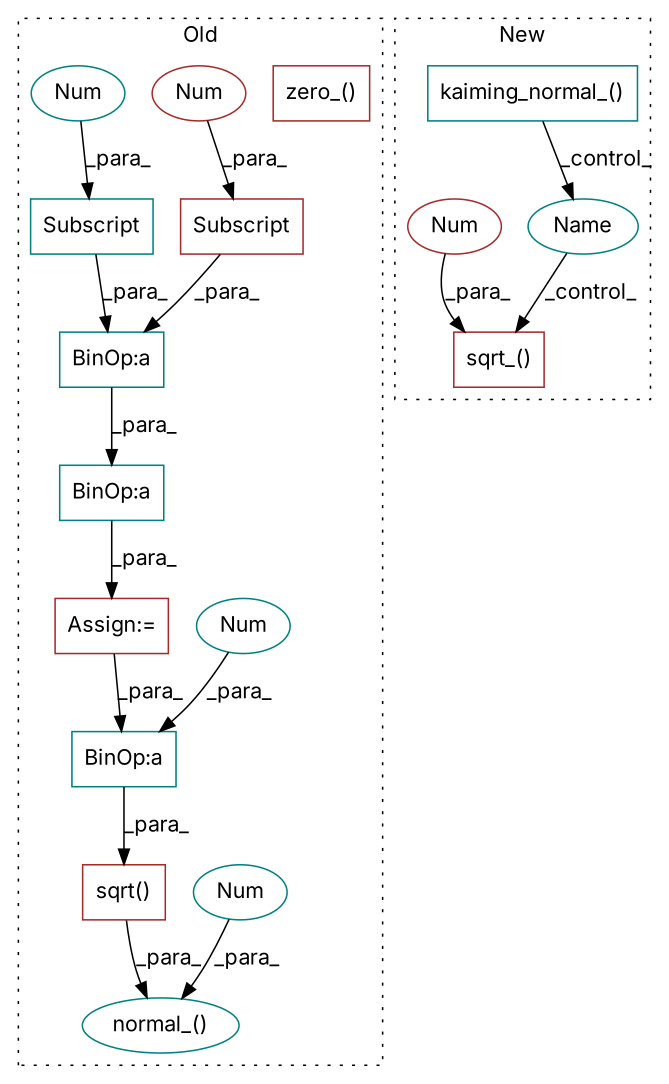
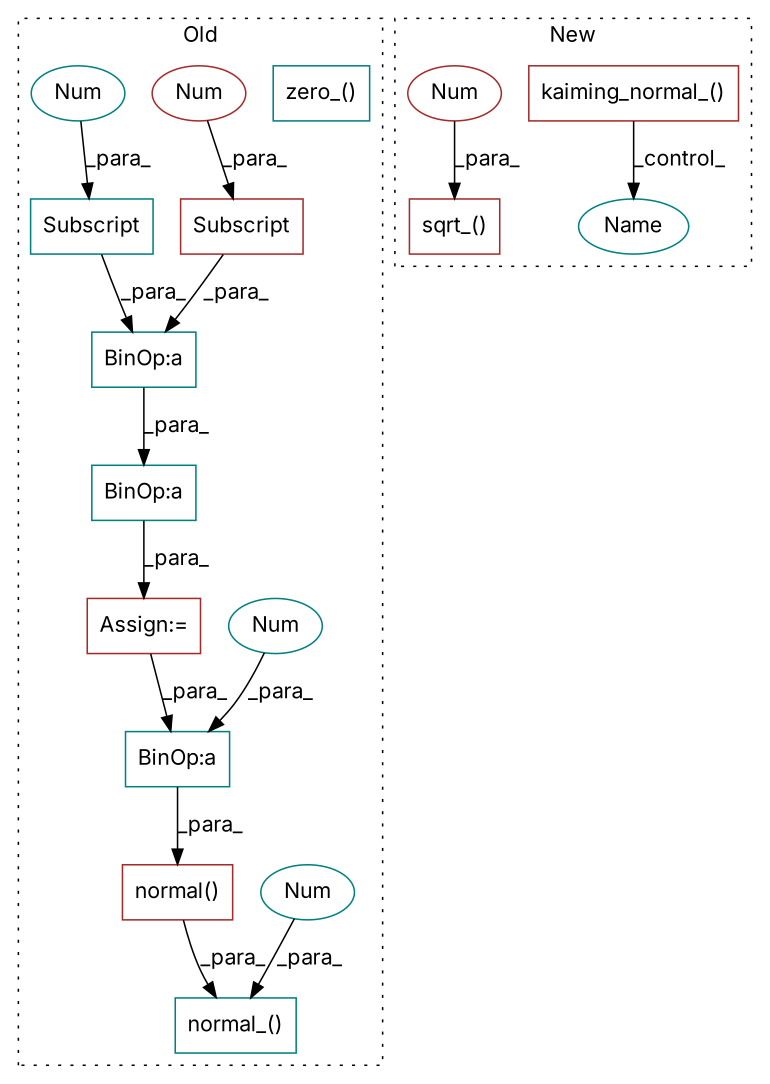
node "zero_()": color brown -> teal
node "kaiming_normal_()": color teal -> brown
edge "Name" -> "sqrt_()": removed, label "_control_"
node "sqrt()": label "sqrt()" -> "normal()"
node "normal_()": shape ellipse -> box
